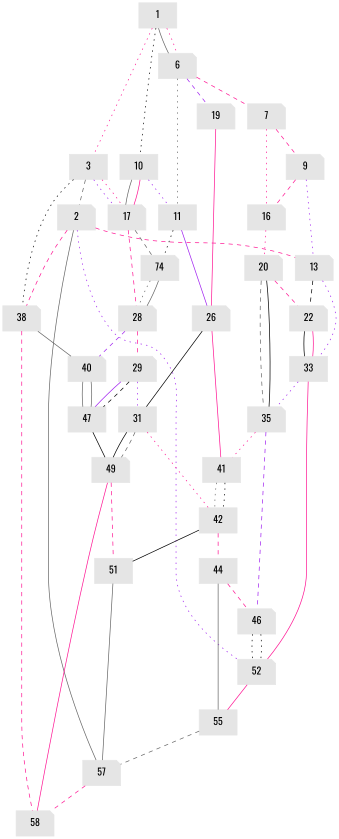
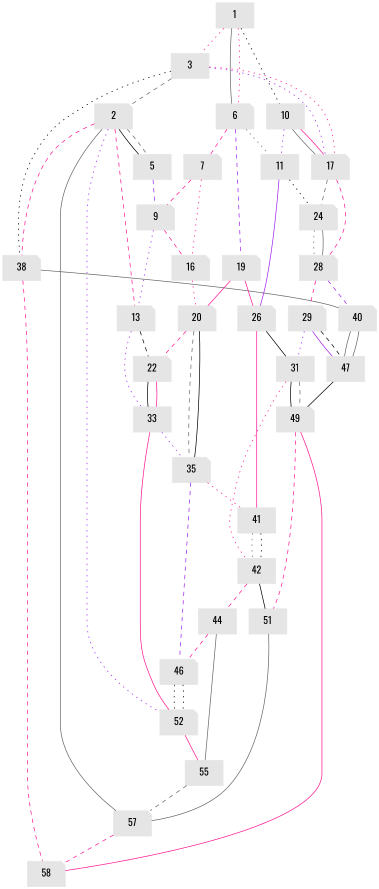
node "5": added
node "74": label "74" -> "24"
edge "19" -- "20": added
